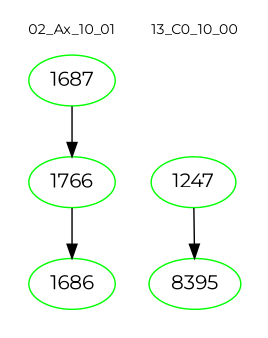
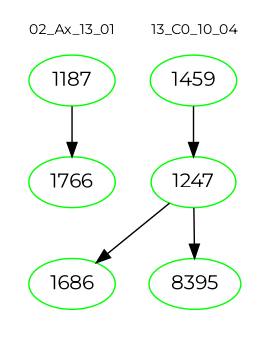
cluster "02_Ax_10_01": label "02_Ax_10_01" -> "02_Ax_13_01"
cluster "13_C0_10_00": label "13_C0_10_00" -> "13_C0_10_04"
node "1687": label "1687" -> "1187"
node "1459": added
edge "1766" -> "1686": now "1247" -> "1686"
